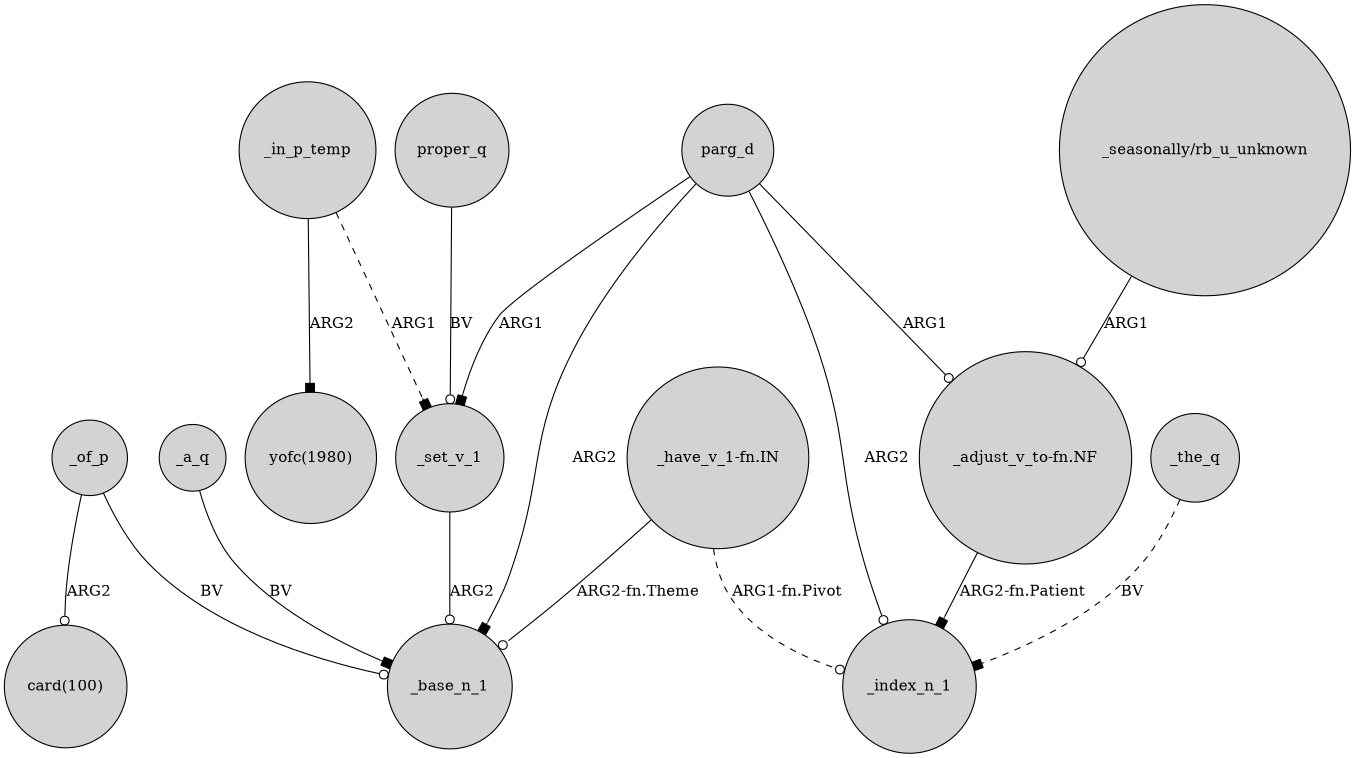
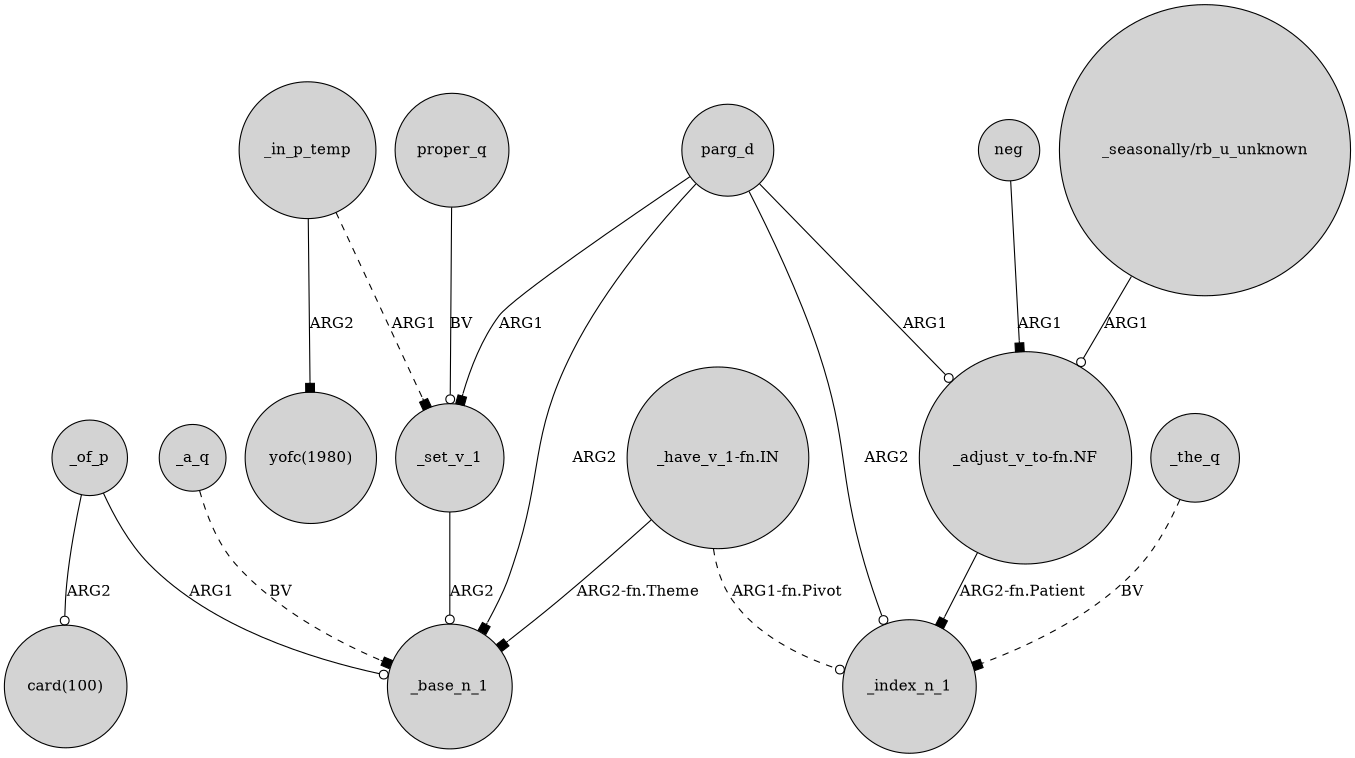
node "neg": added
edge "_have_v_1-fn.IN" -> "_base_n_1": arrowhead odot -> box
edge "_of_p" -> "_base_n_1": label "BV" -> "ARG1"
edge "_a_q" -> "_base_n_1": style solid -> dashed
